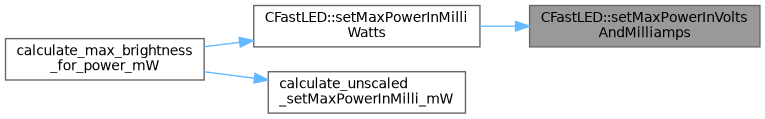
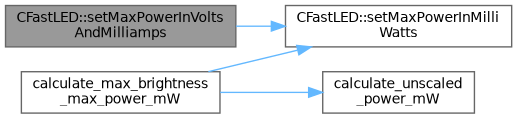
edge "CFastLED::setMaxPowerInMilli Watts" -> "CFastLED::setMaxPowerInVolts AndMilliamps": reversed
node "calculate_max_brightness _for_power_mW": label "calculate_max_brightness _for_power_mW" -> "calculate_max_brightness _max_power_mW"
node "calculate_unscaled _setMaxPowerInMilli_mW": label "calculate_unscaled _setMaxPowerInMilli_mW" -> "calculate_unscaled _power_mW"
